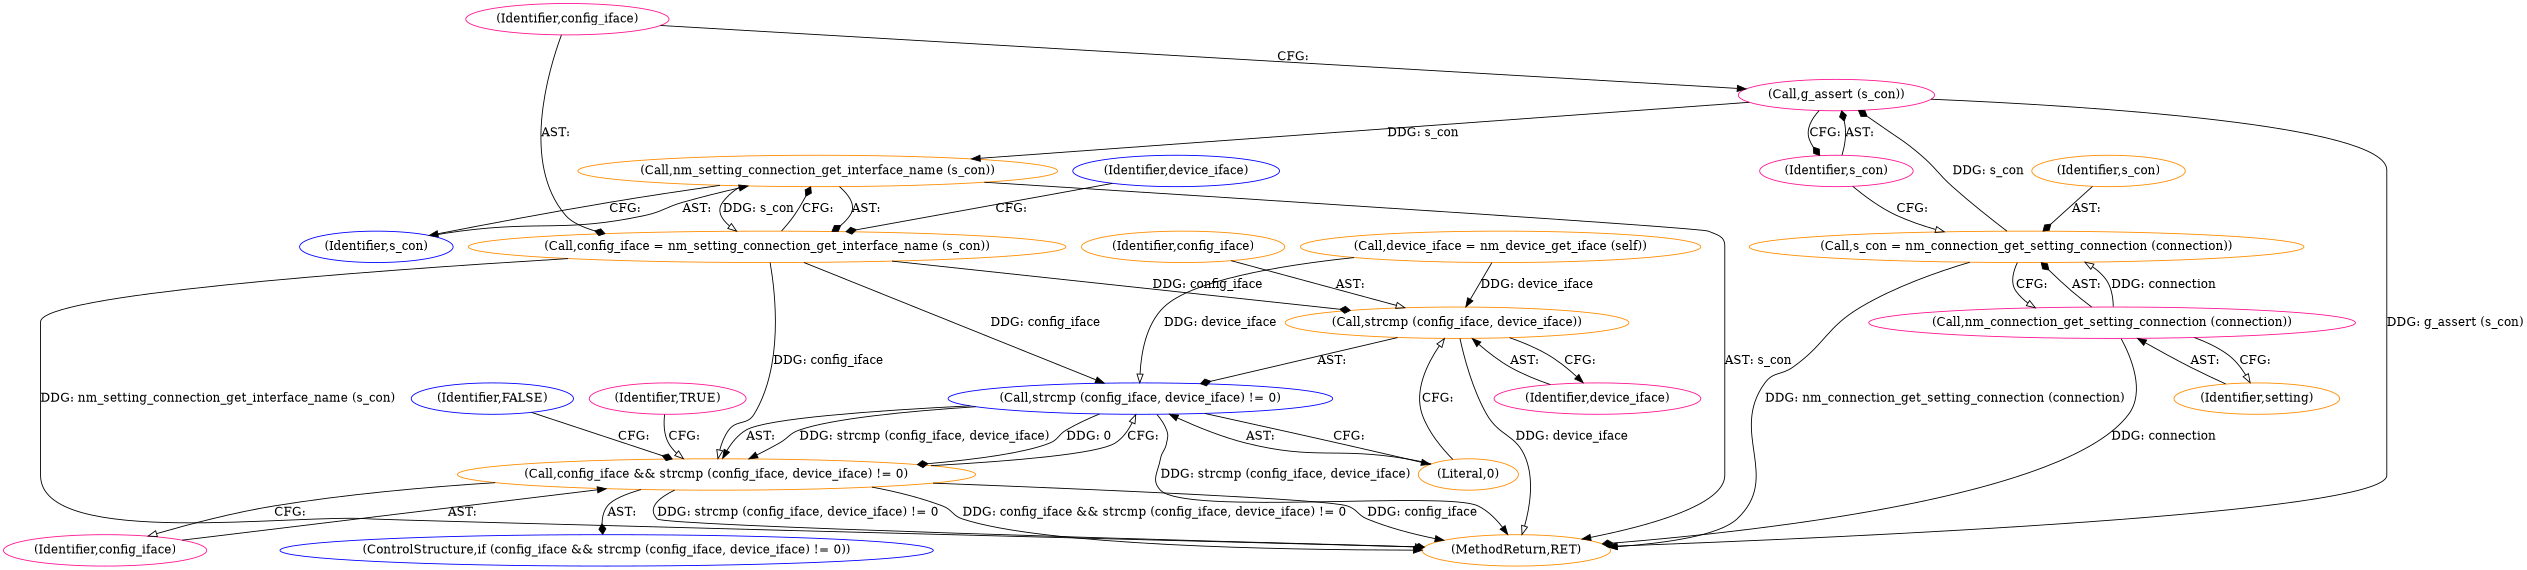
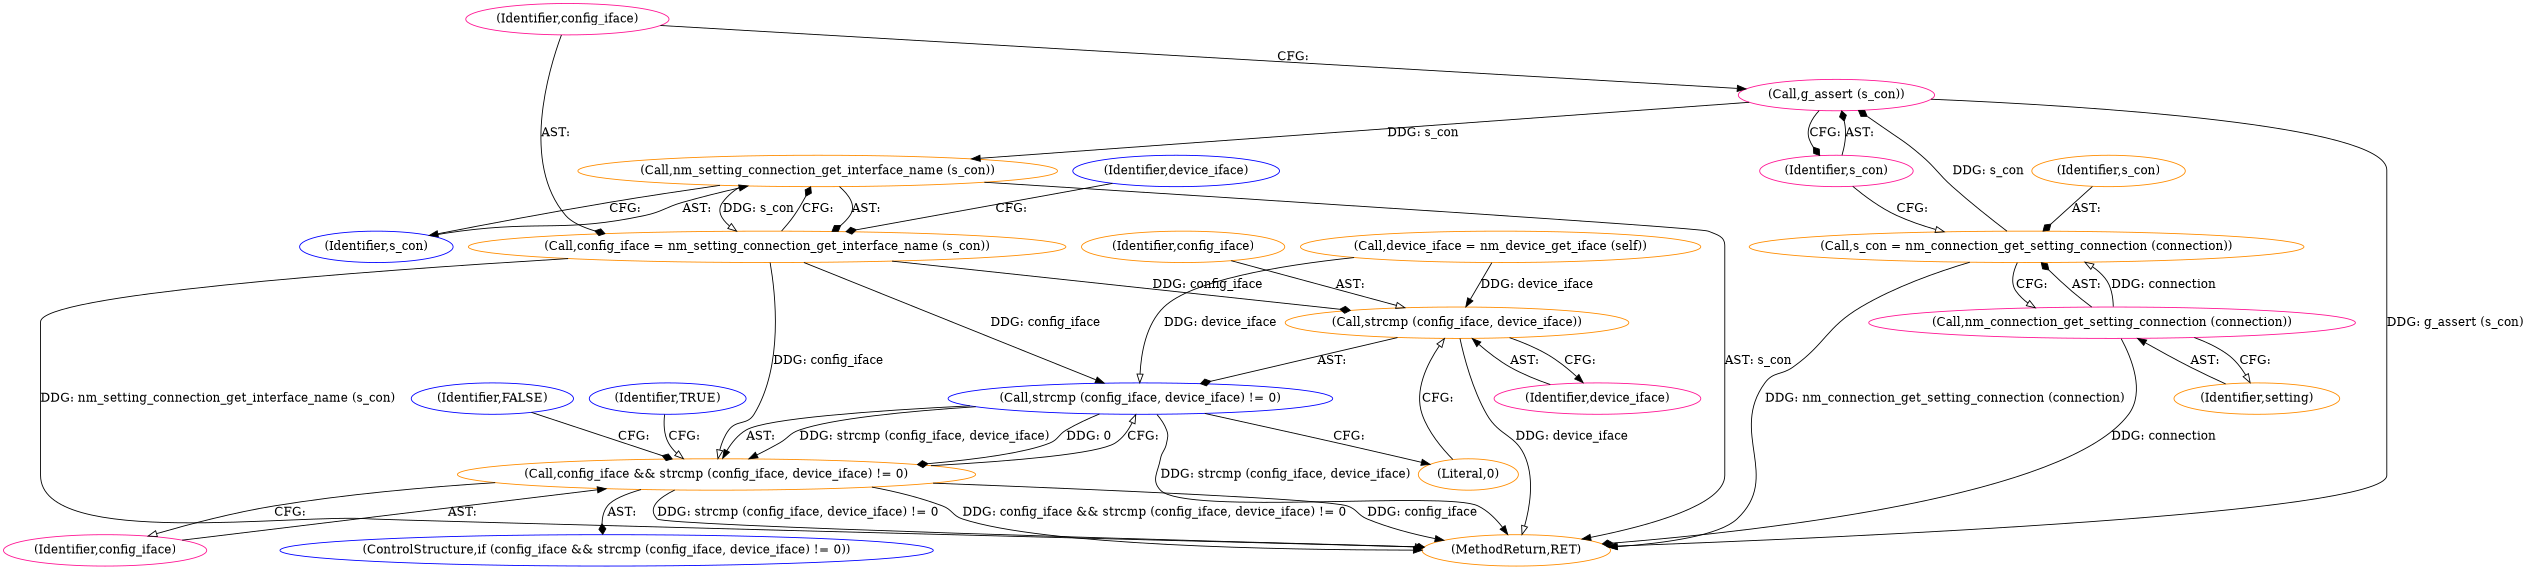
node "(Identifier,TRUE)": color deeppink -> blue
edge "(Literal,0)" -> "(Call,strcmp (config_iface, device_iface) != 0)": removed, label "AST:"
